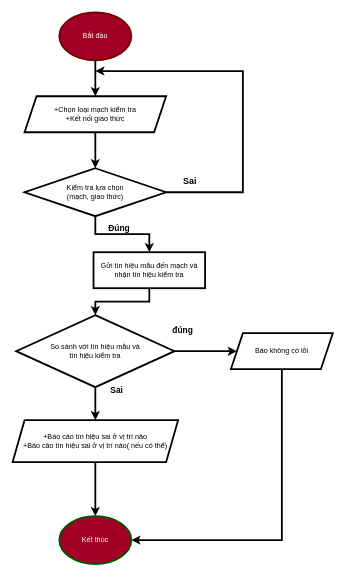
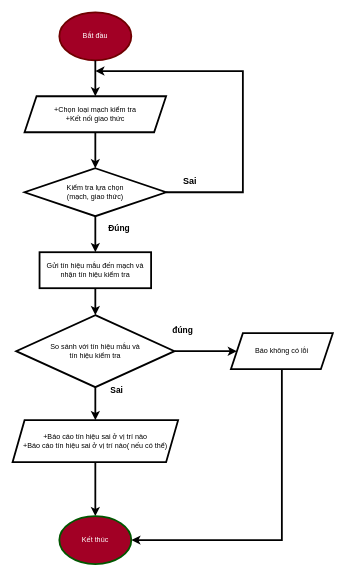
node "Gửi tín hiệu mẫu đến mạch và nhận tín hiệu kiểm tra": moved (149, 270) -> (95, 270)
